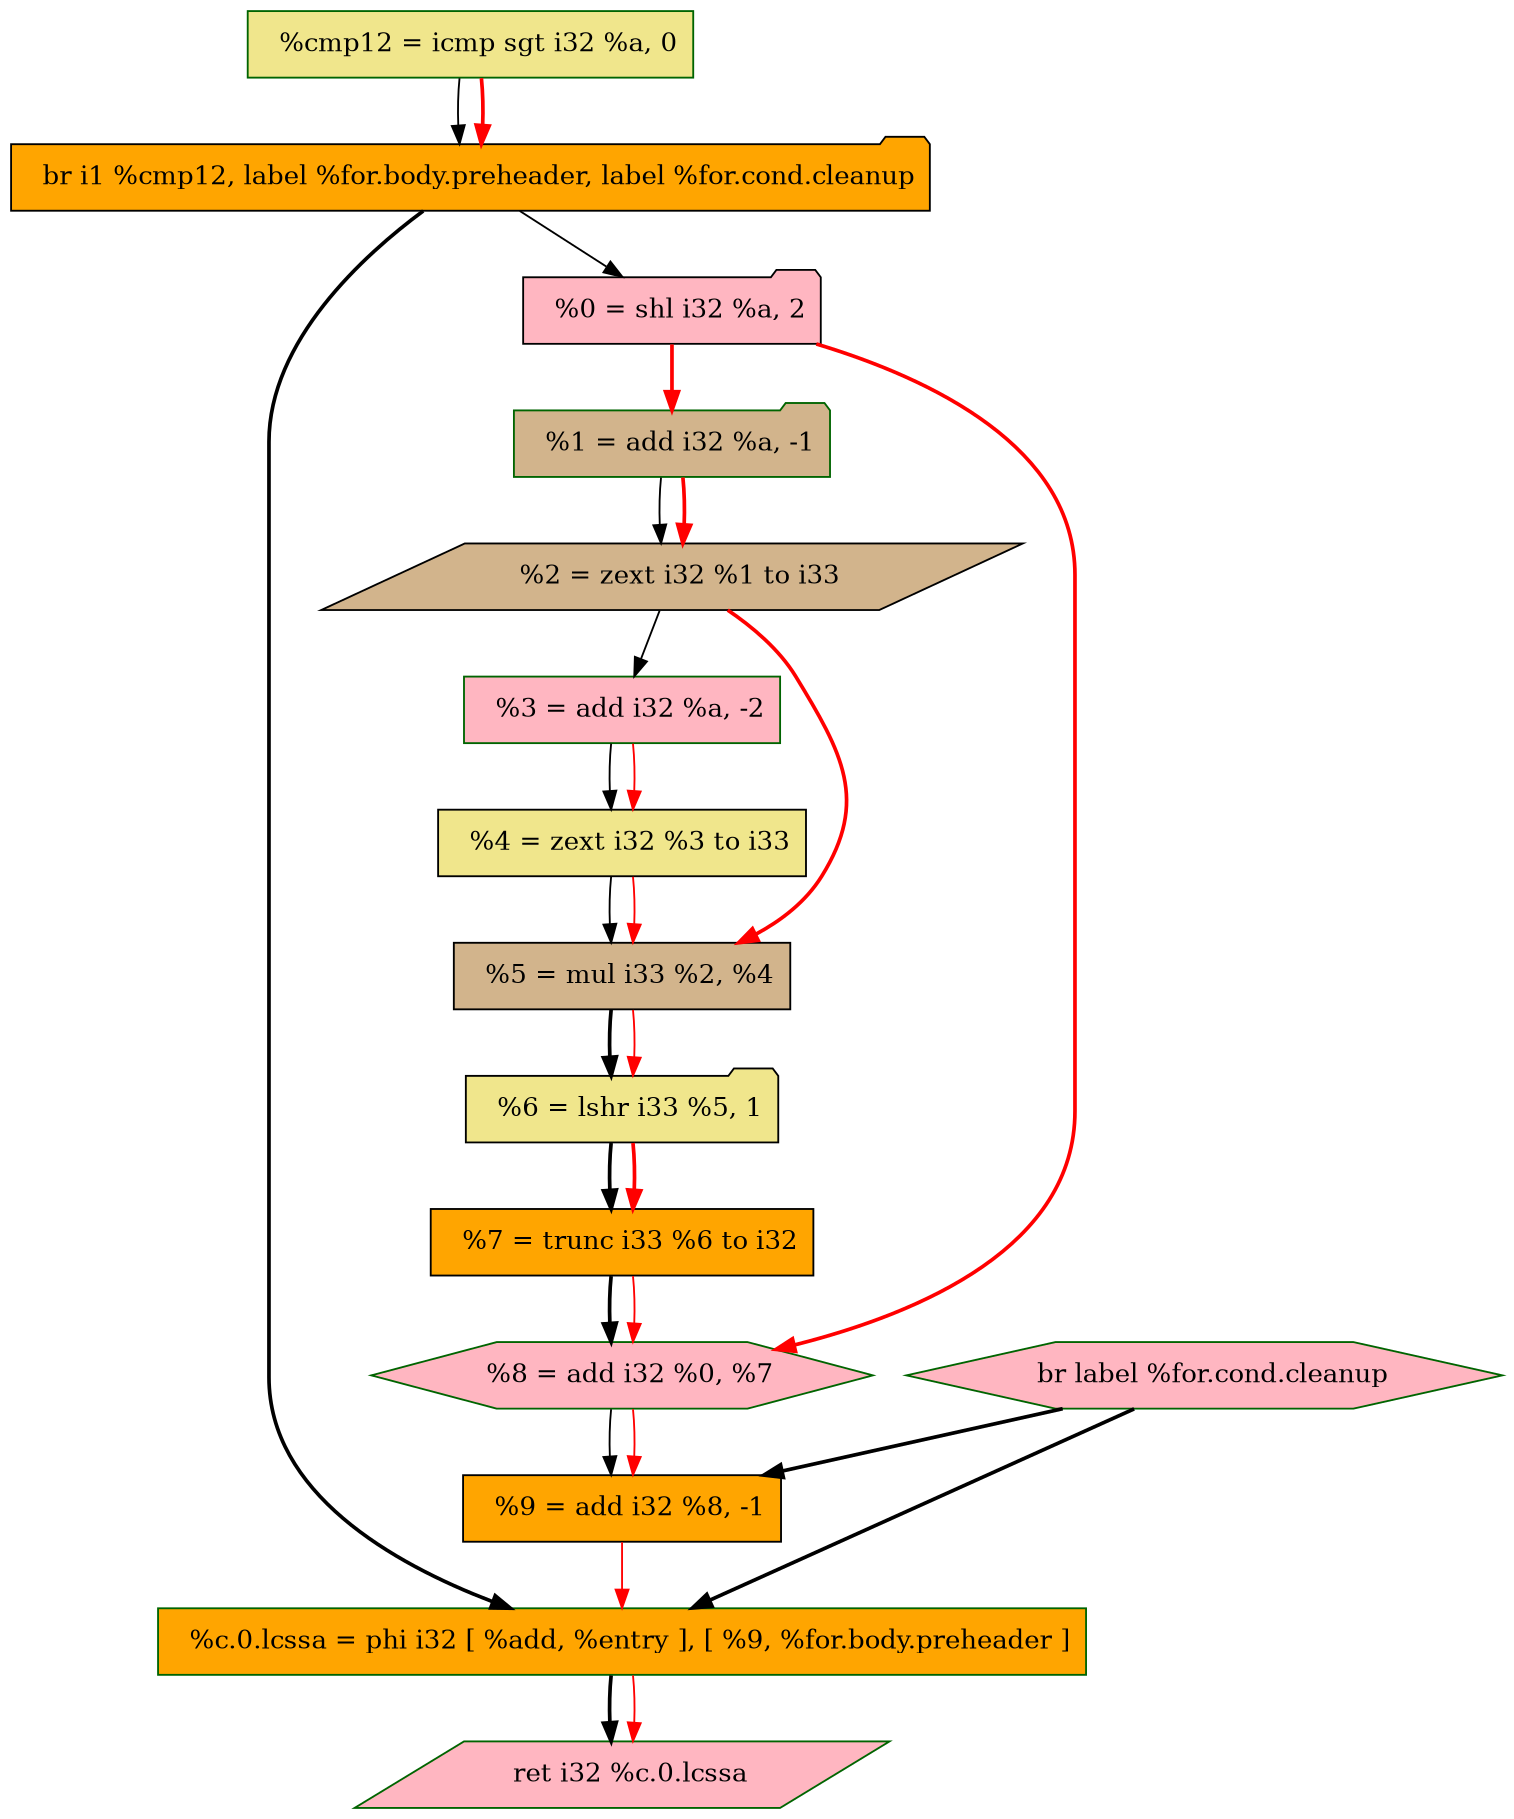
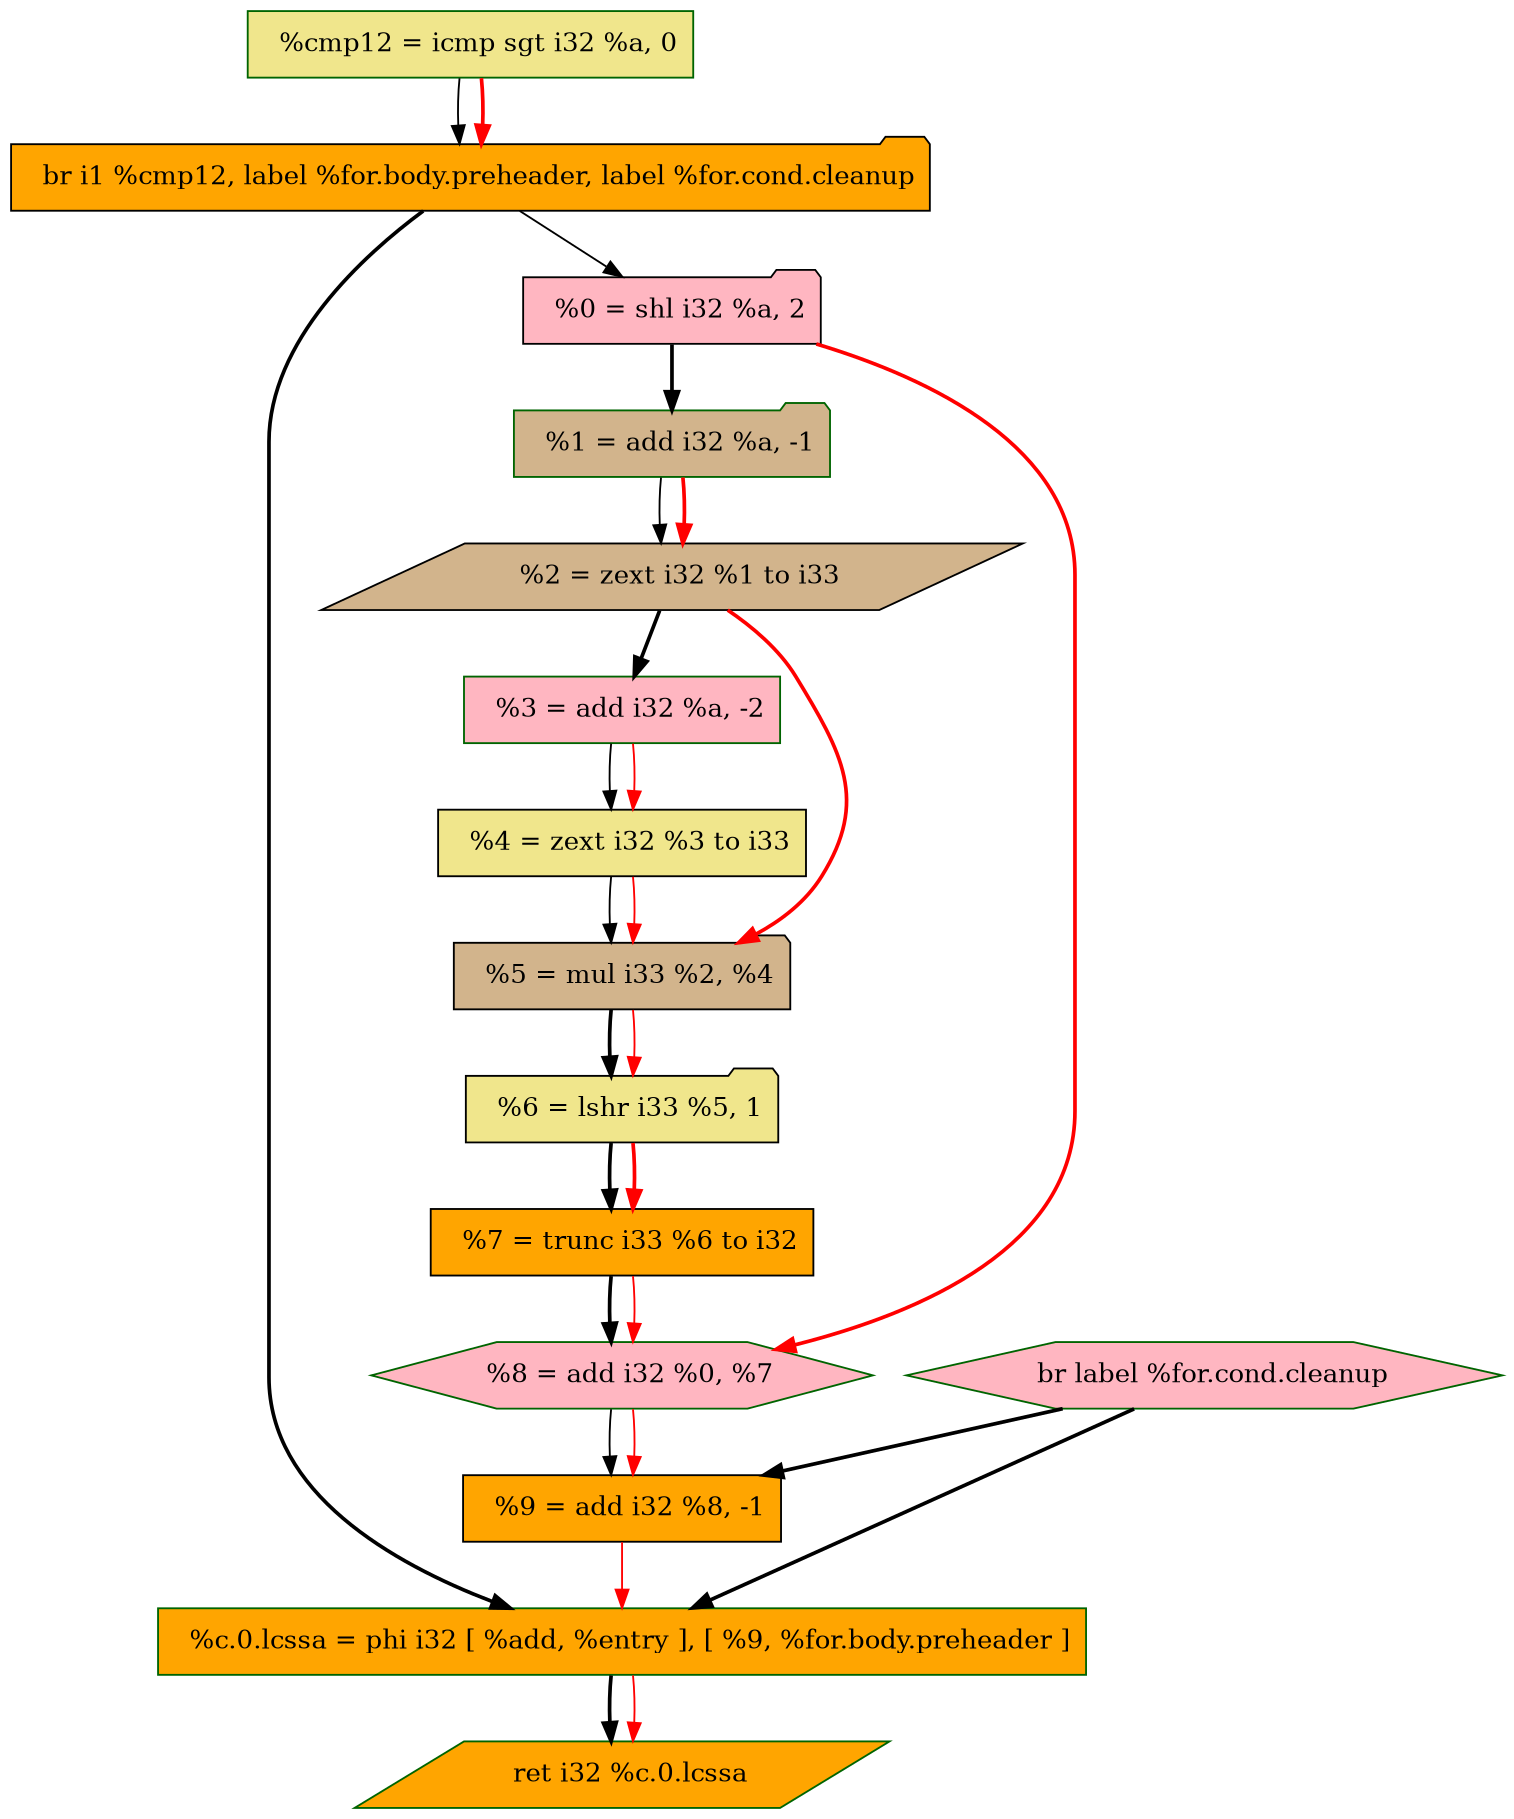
edge "%0 = shl i32 %a, 2" -> "%1 = add i32 %a, -1": color red -> black
edge "%2 = zext i32 %1 to i33" -> "%3 = add i32 %a, -2": style solid -> bold
node "%5 = mul i33 %2, %4": shape box -> folder
node "ret i32 %c.0.lcssa": fillcolor lightpink -> orange
